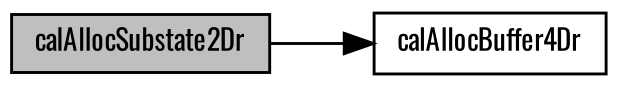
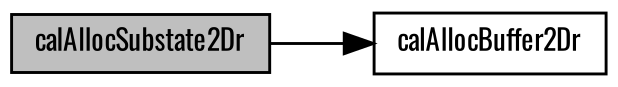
node "calAllocBuffer4Dr": label "calAllocBuffer4Dr" -> "calAllocBuffer2Dr"
